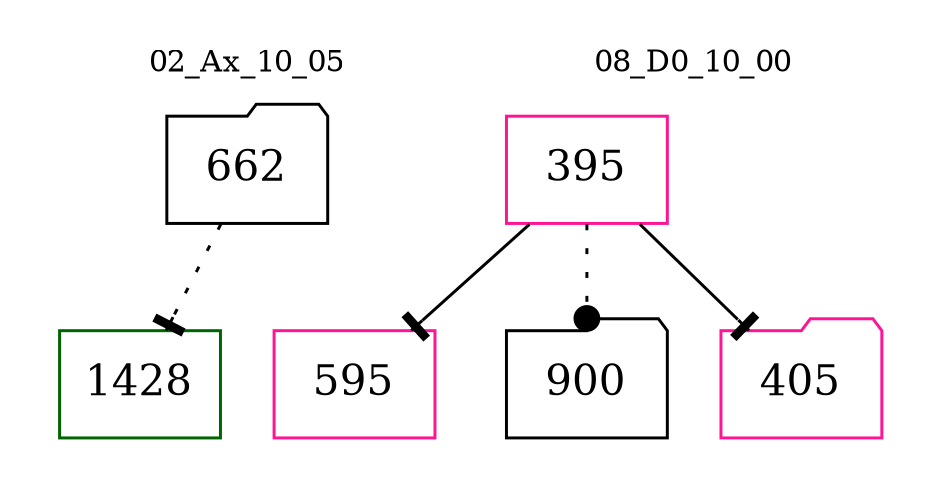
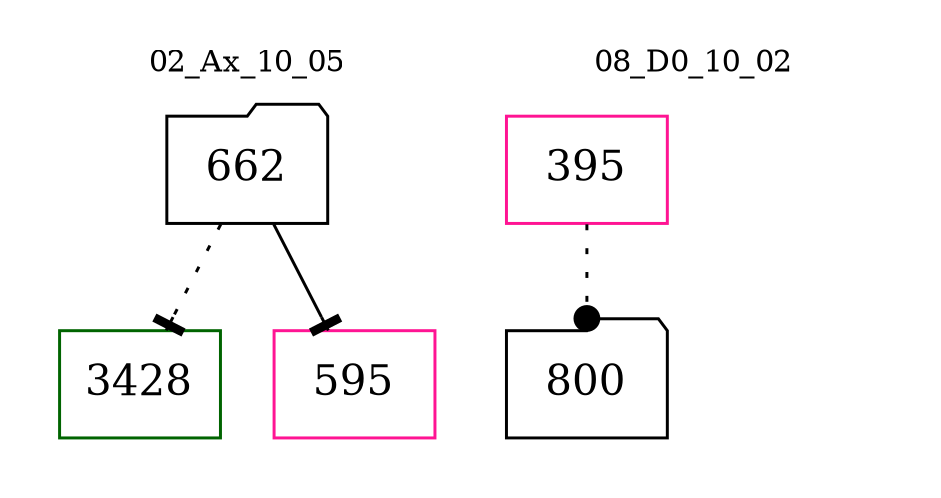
cluster "08_D0_10_00": label "08_D0_10_00" -> "08_D0_10_02"
edge "395" -> "595": now "662" -> "595"
node "1428": label "1428" -> "3428"
node "900": label "900" -> "800"
node "405": removed
